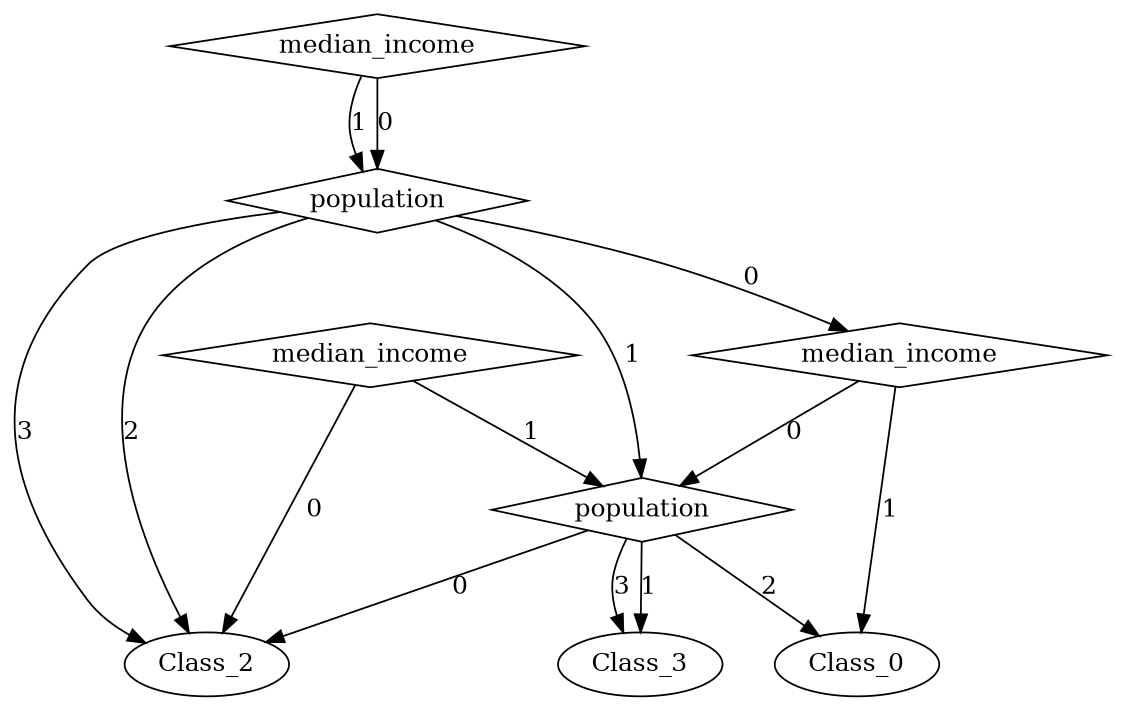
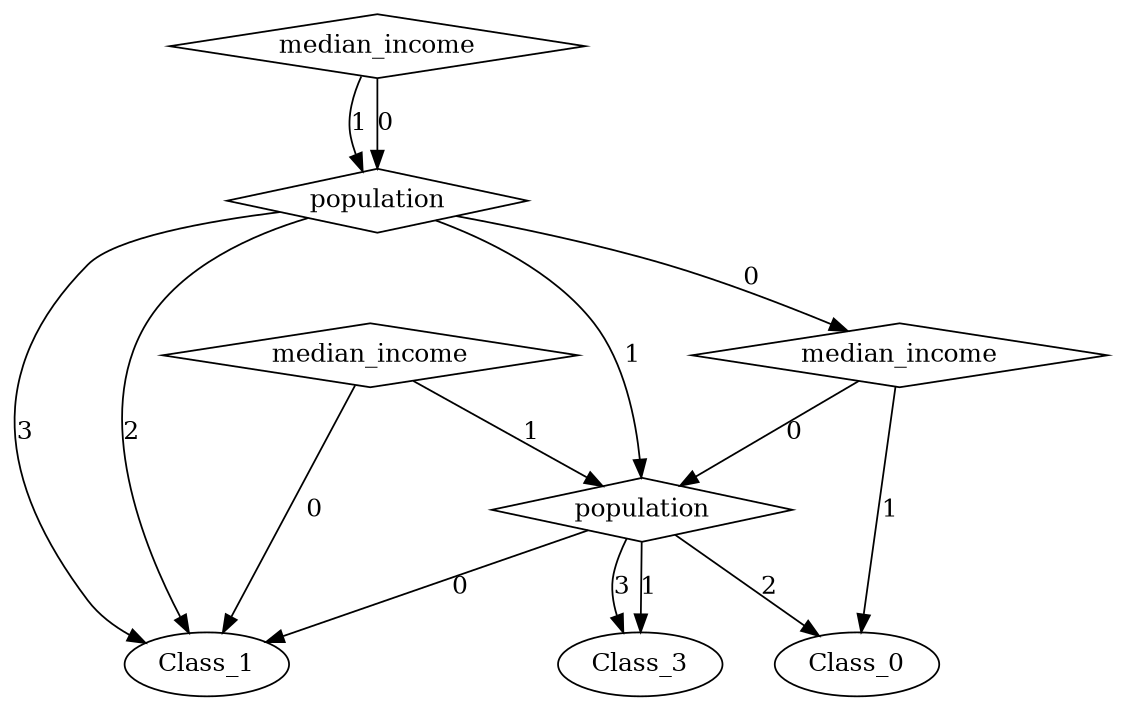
node "Class_2": label "Class_2" -> "Class_1"
